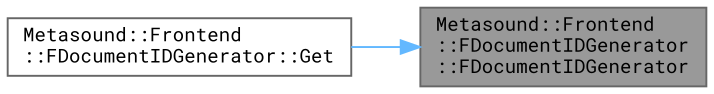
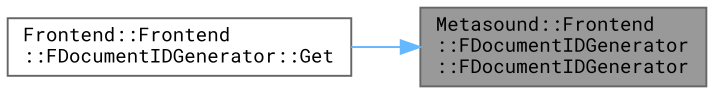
node "Metasound::Frontend ::FDocumentIDGenerator::Get": label "Metasound::Frontend ::FDocumentIDGenerator::Get" -> "Frontend::Frontend ::FDocumentIDGenerator::Get"
